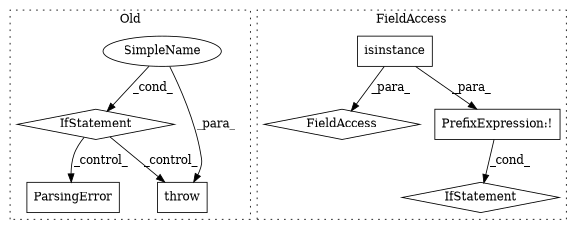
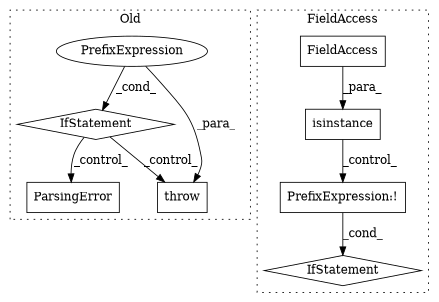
node "SimpleName": label "SimpleName" -> "PrefixExpression"
edge "isinstance" -> "FieldAccess": reversed
edge "isinstance" -> "PrefixExpression:!": label "_para_" -> "_control_"
node "FieldAccess": shape diamond -> box
